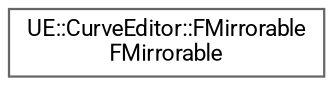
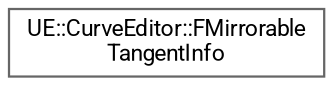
node "UE::CurveEditor::FMirrorable FMirrorable": label "UE::CurveEditor::FMirrorable FMirrorable" -> "UE::CurveEditor::FMirrorable TangentInfo"
